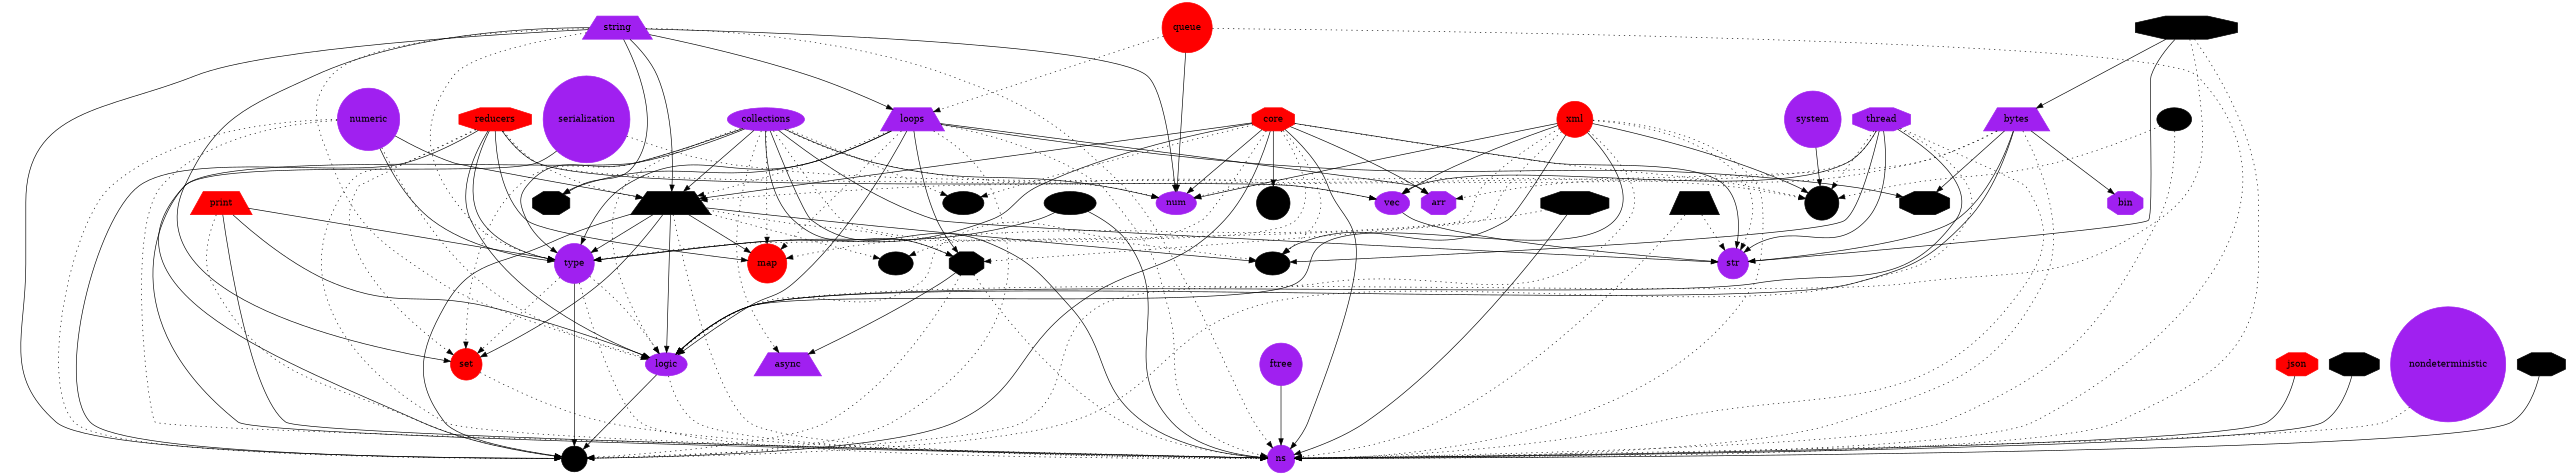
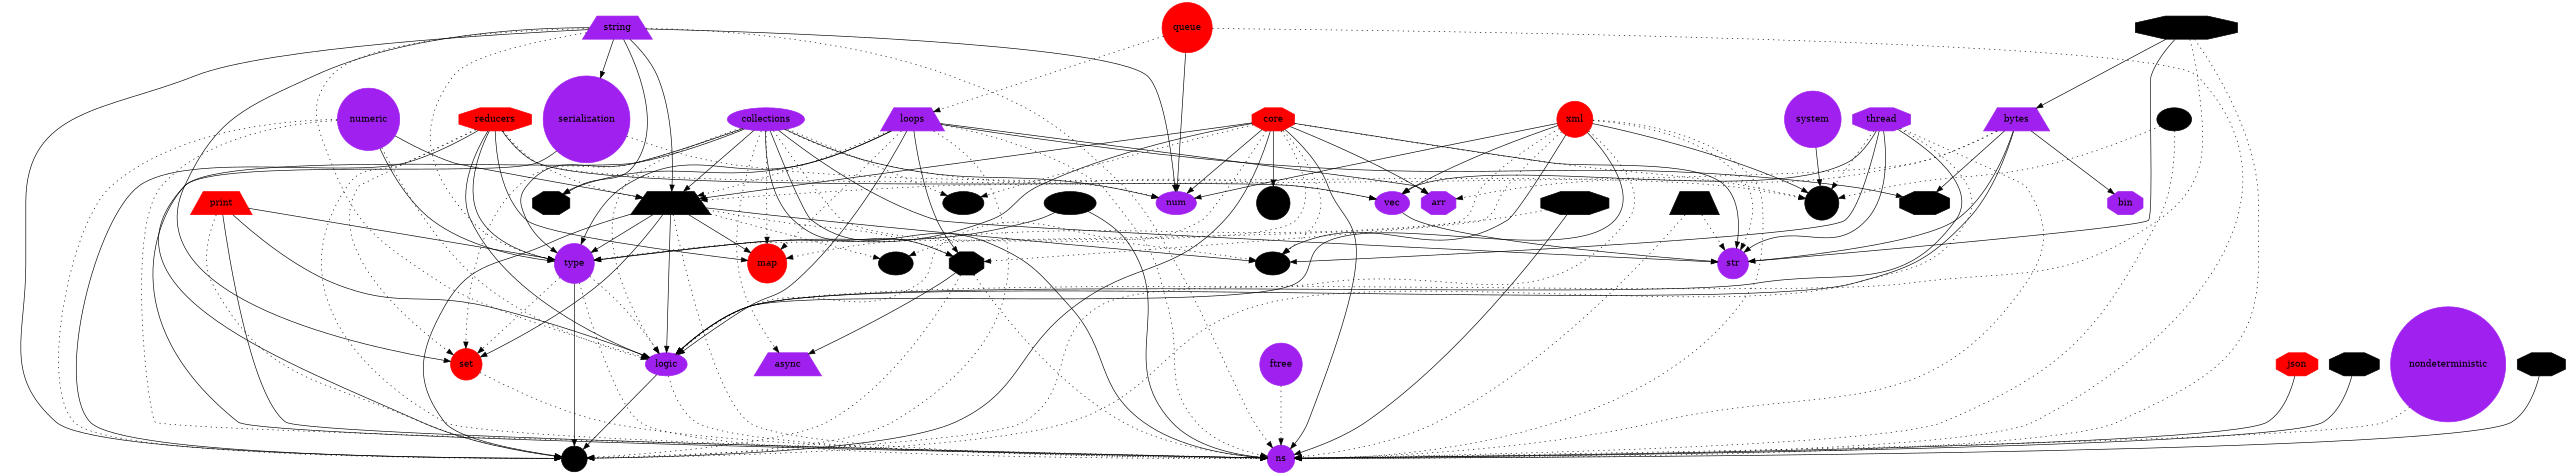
edge "string" -> "loops": now "string" -> "serialization"
edge "thread" -> "num": removed
edge "ftree" -> "ns": style solid -> dotted
edge "bytes" -> "ns": removed
